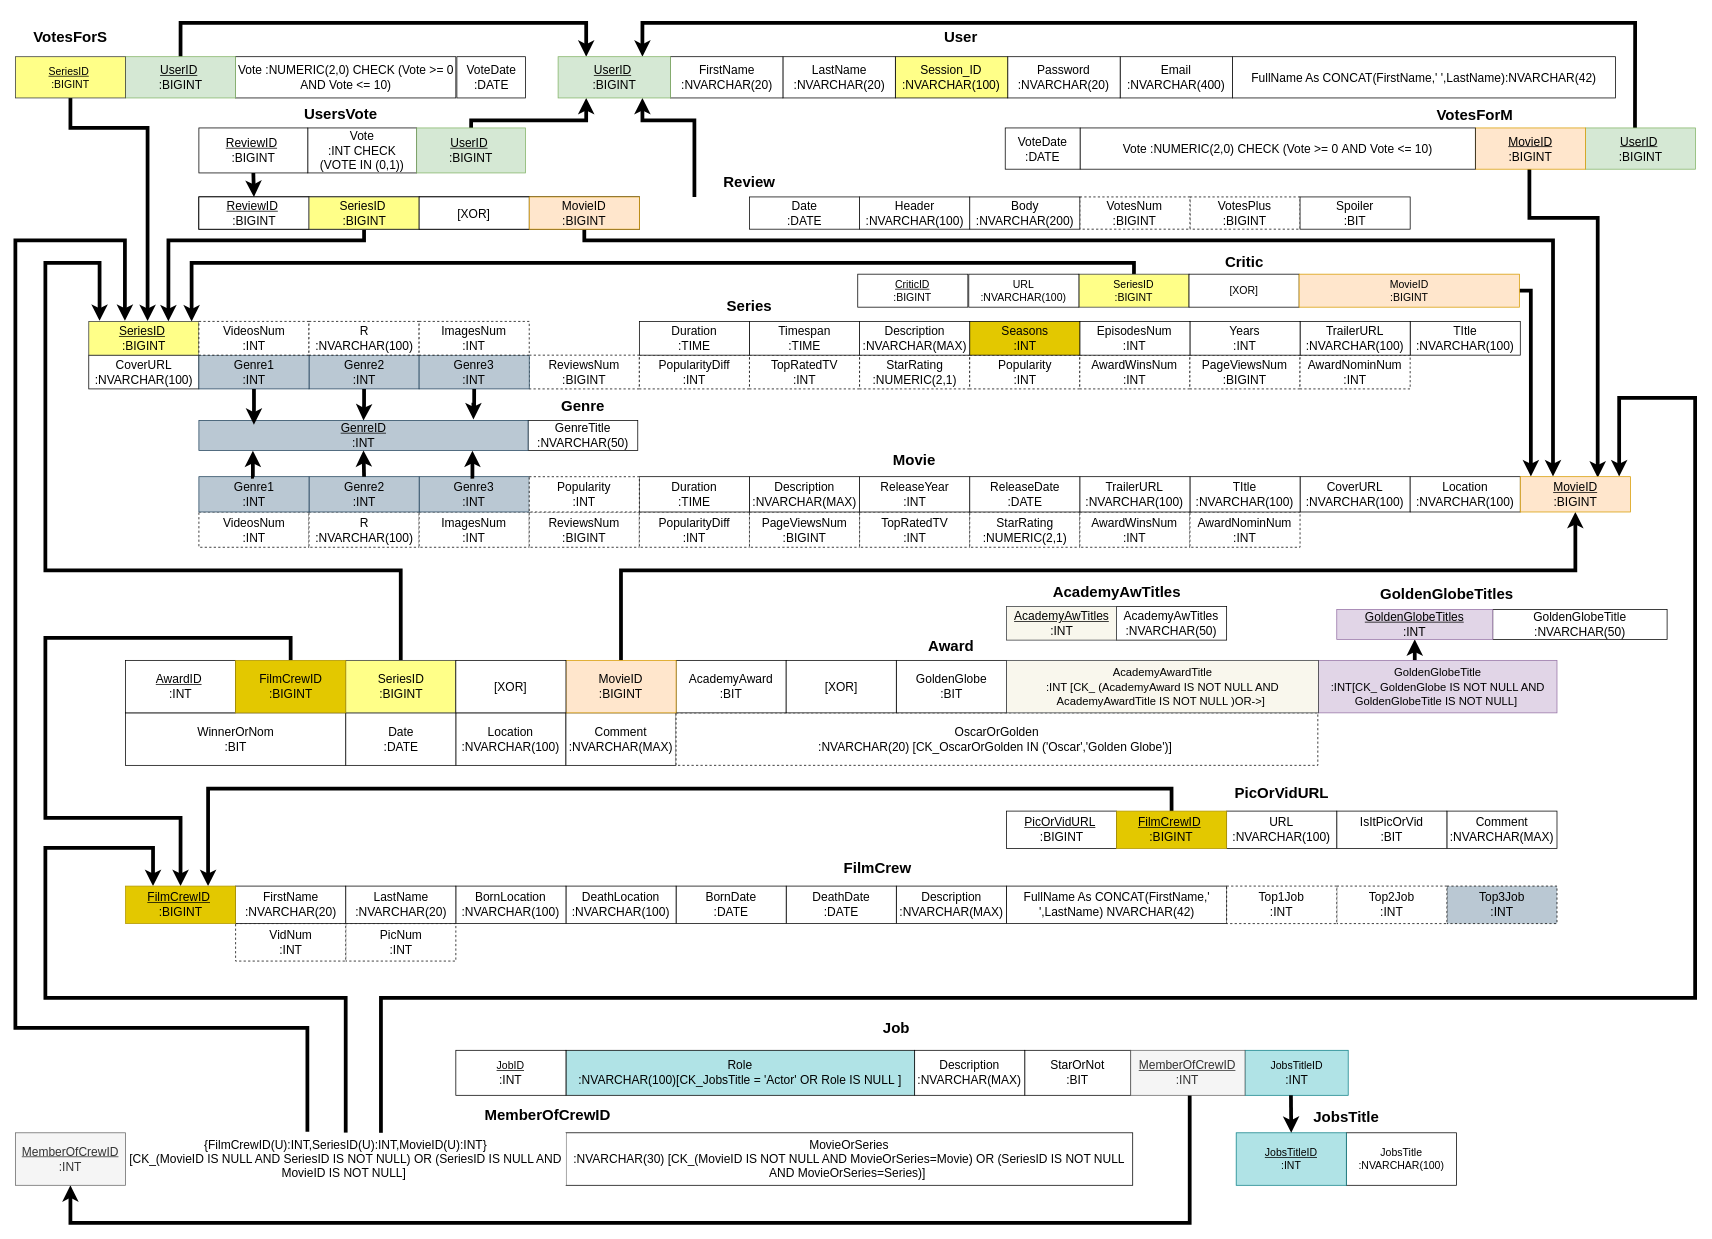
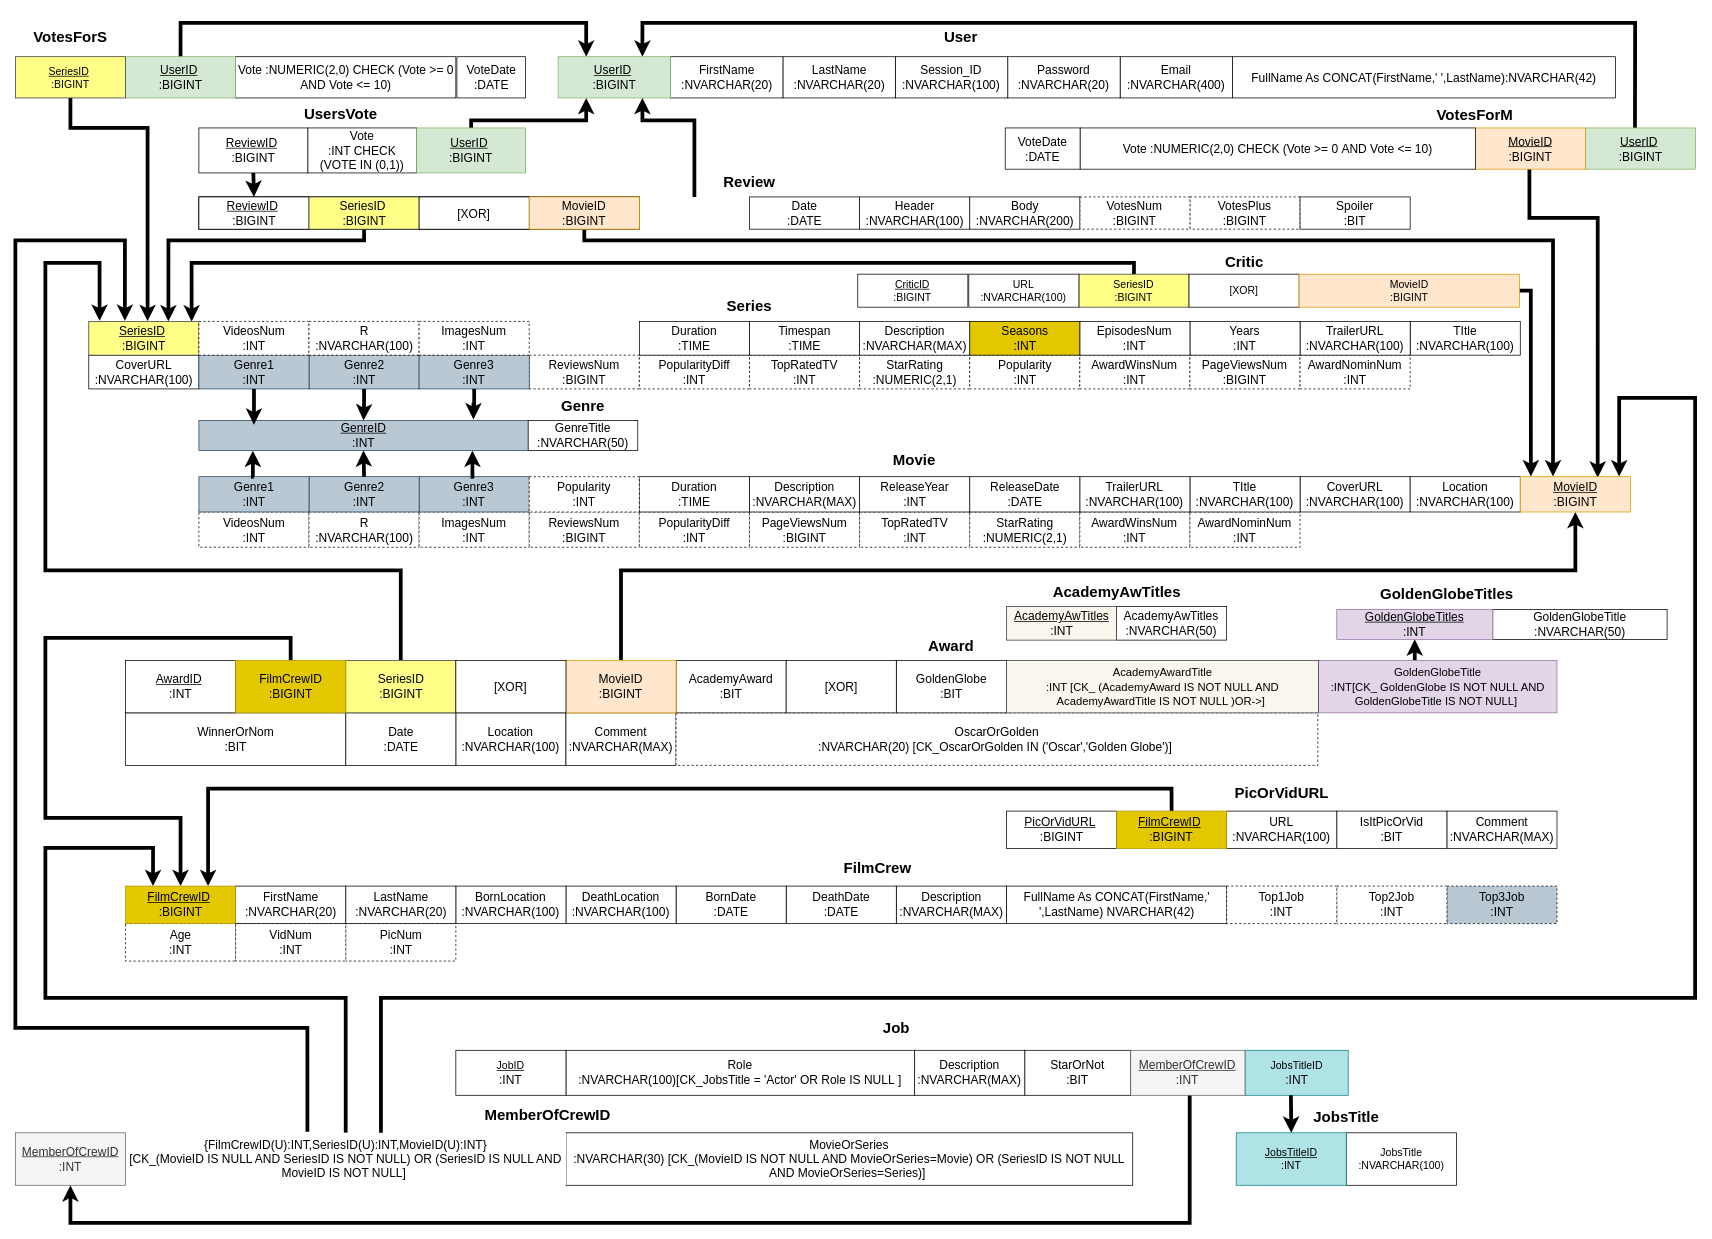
node "Session_ID:NVARCHAR(100)": fillcolor #ffff88 -> #ffffff
node "Age:INT": added
node "Role:NVARCHAR(100)[CK_JobsTitle = 'Actor' OR Role IS NULL ]": fillcolor #b0e3e6 -> #ffffff
